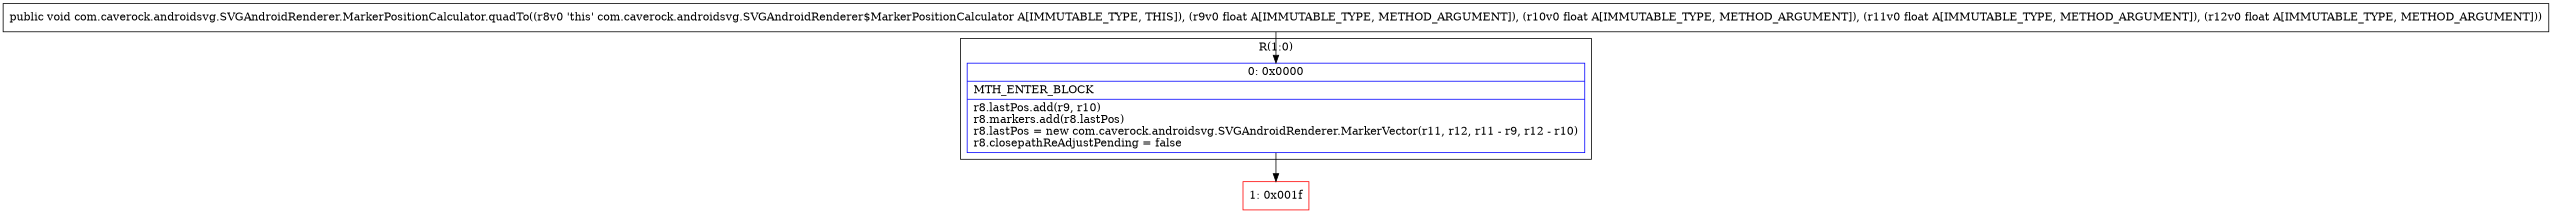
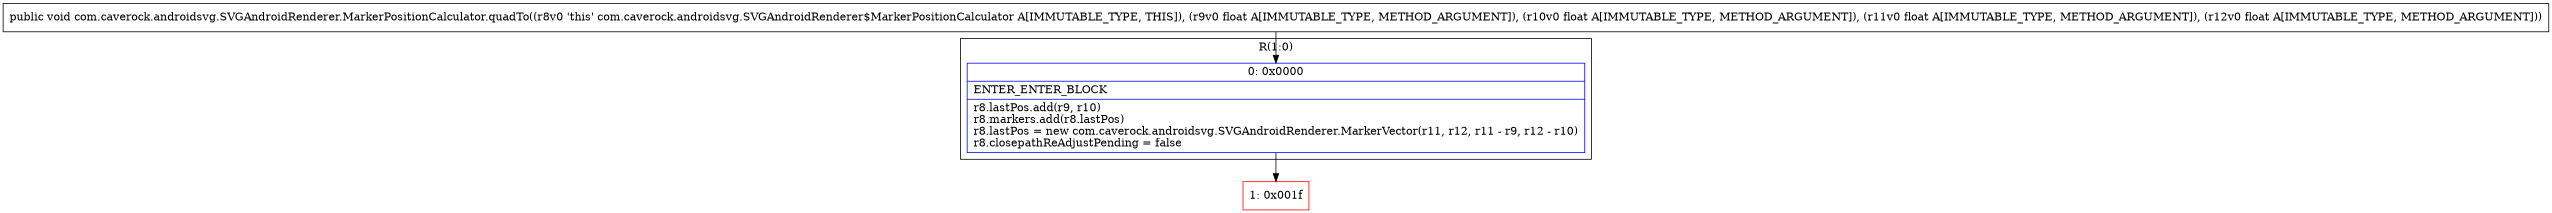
node "0: 0x0000": text "MTH_ENTER_BLOCK" -> "ENTER_ENTER_BLOCK"
